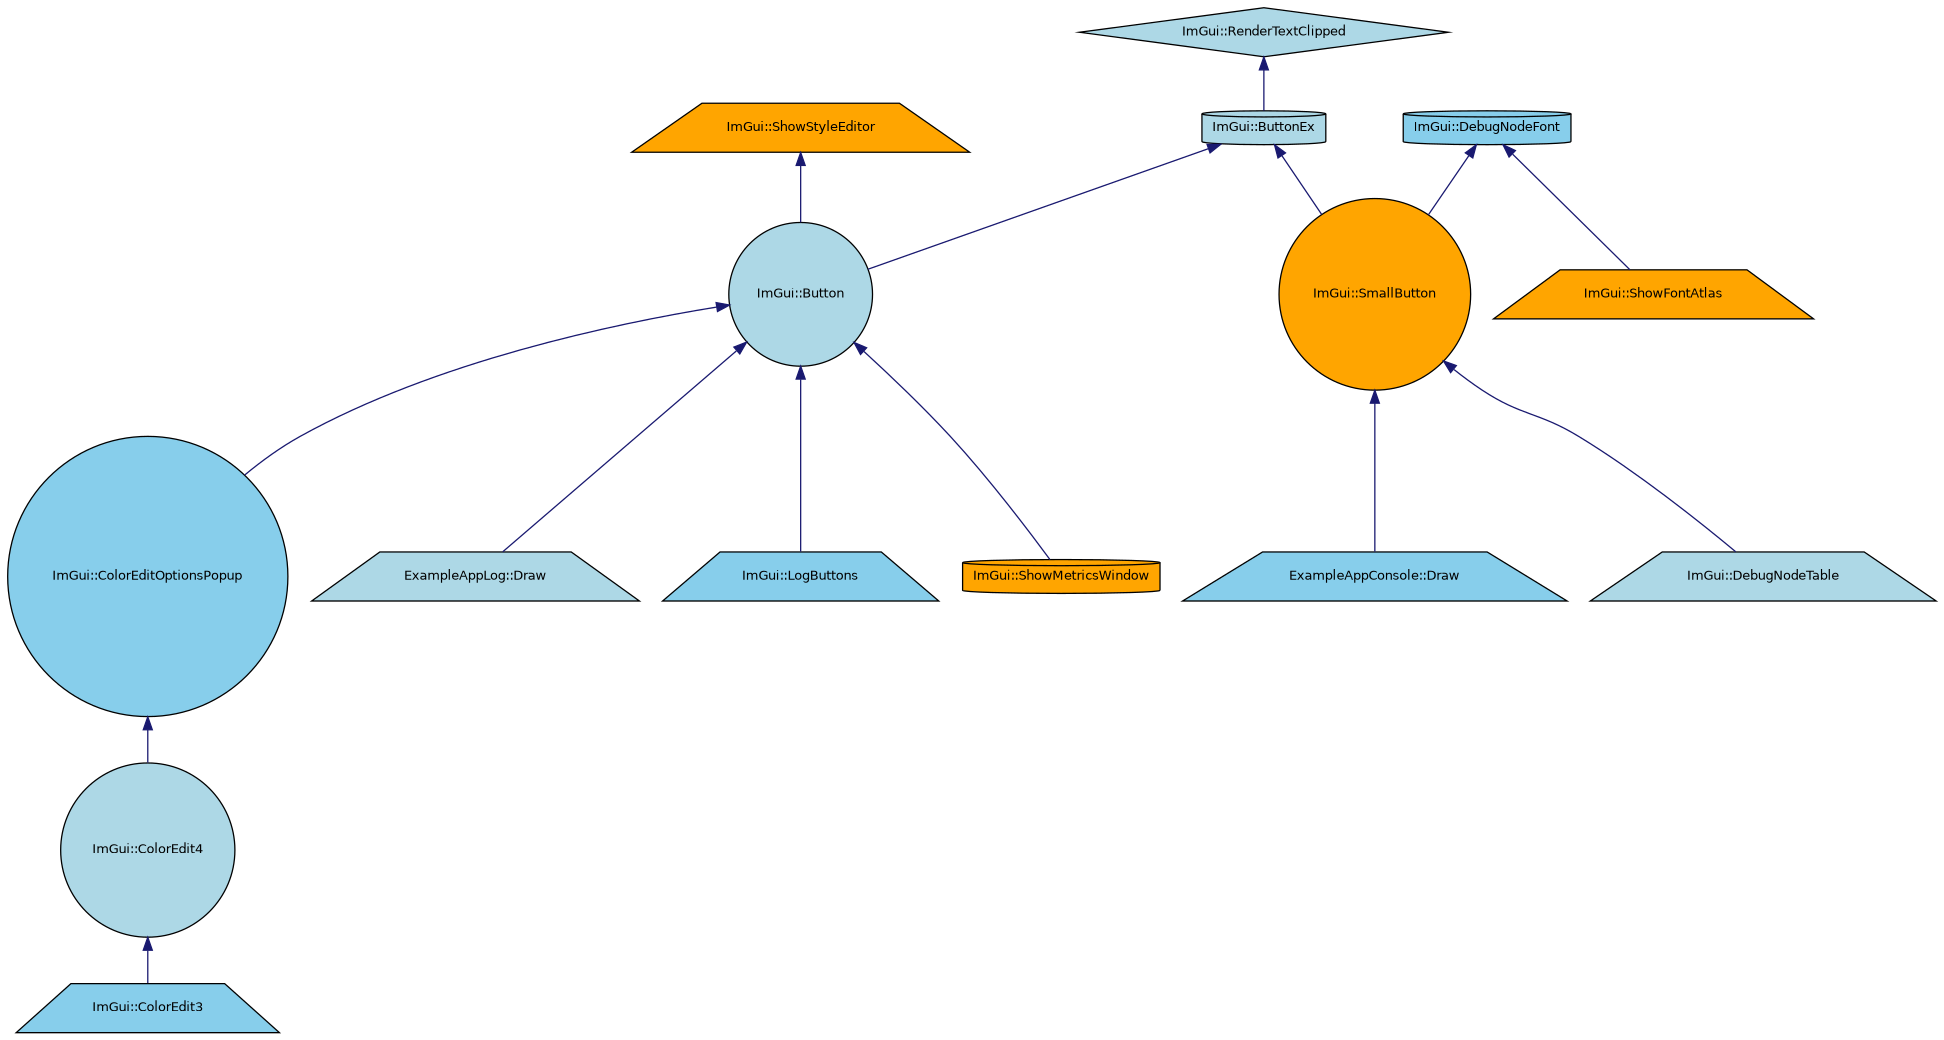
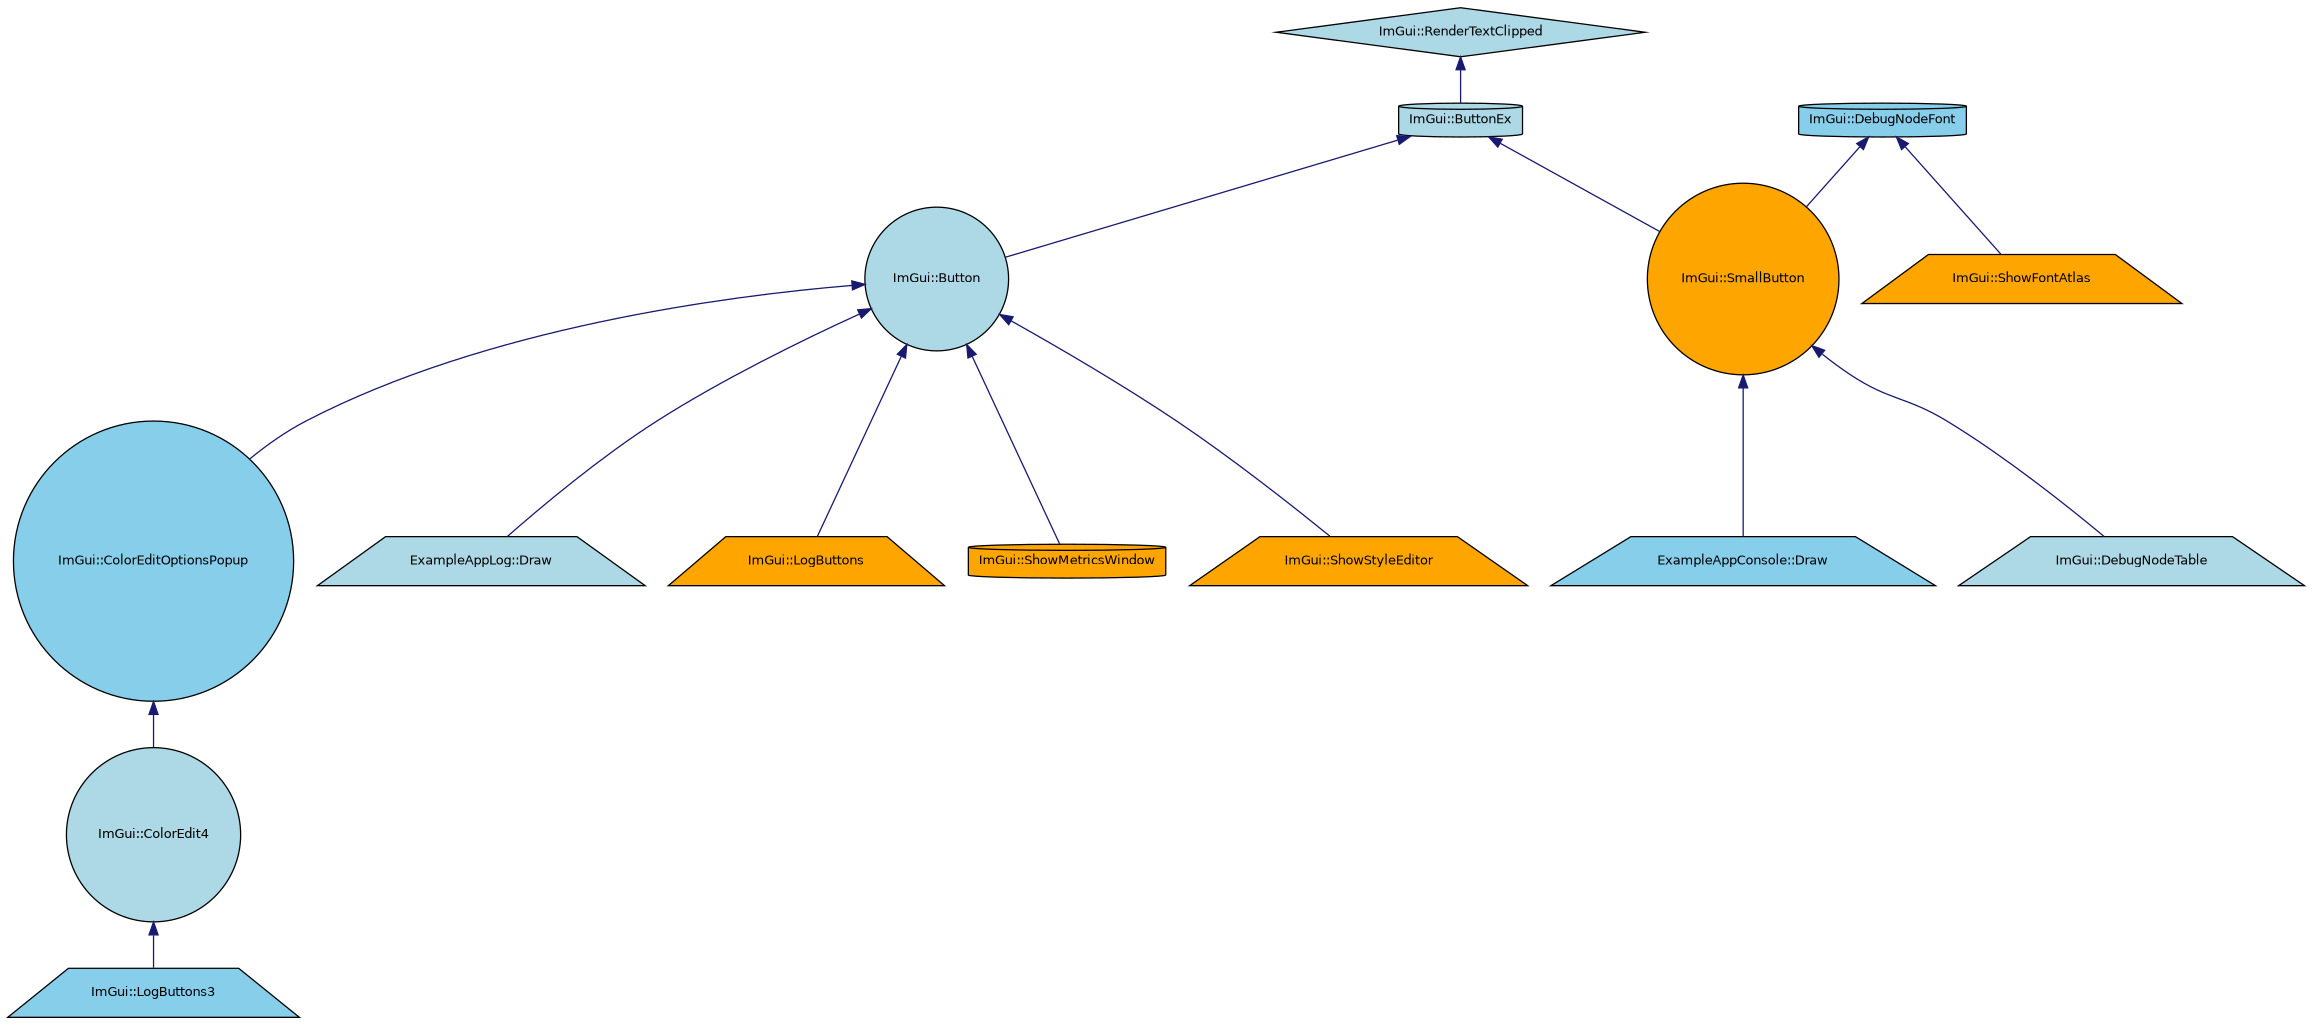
edge "ImGui::Button" -> "ImGui::ShowStyleEditor": reversed
node "ImGui::LogButtons": fillcolor skyblue -> orange
node "ImGui::ColorEdit3": label "ImGui::ColorEdit3" -> "ImGui::LogButtons3"
